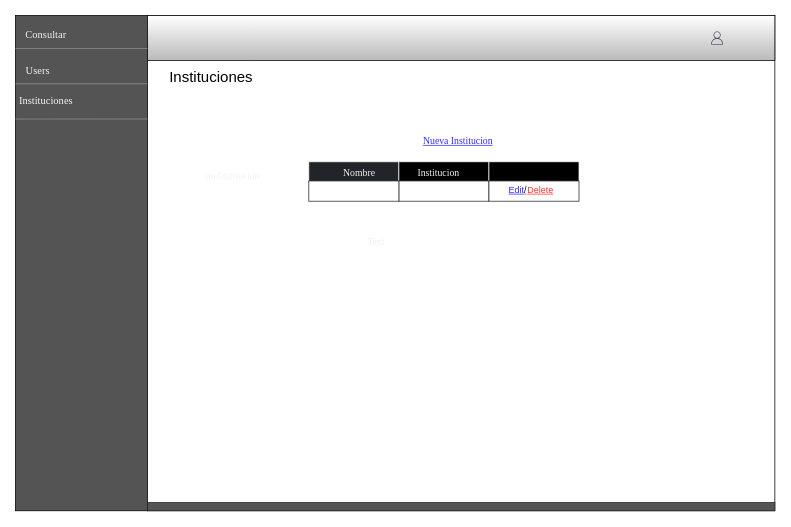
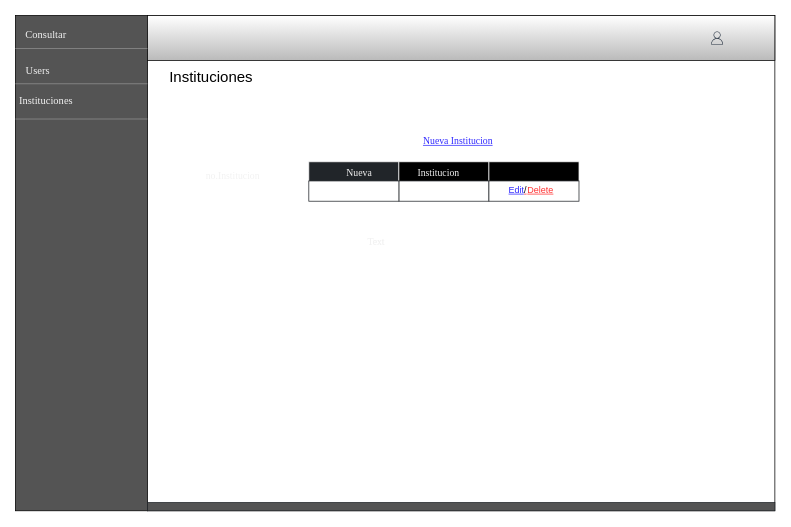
node "Nombre": label "Nombre" -> "Nueva"
